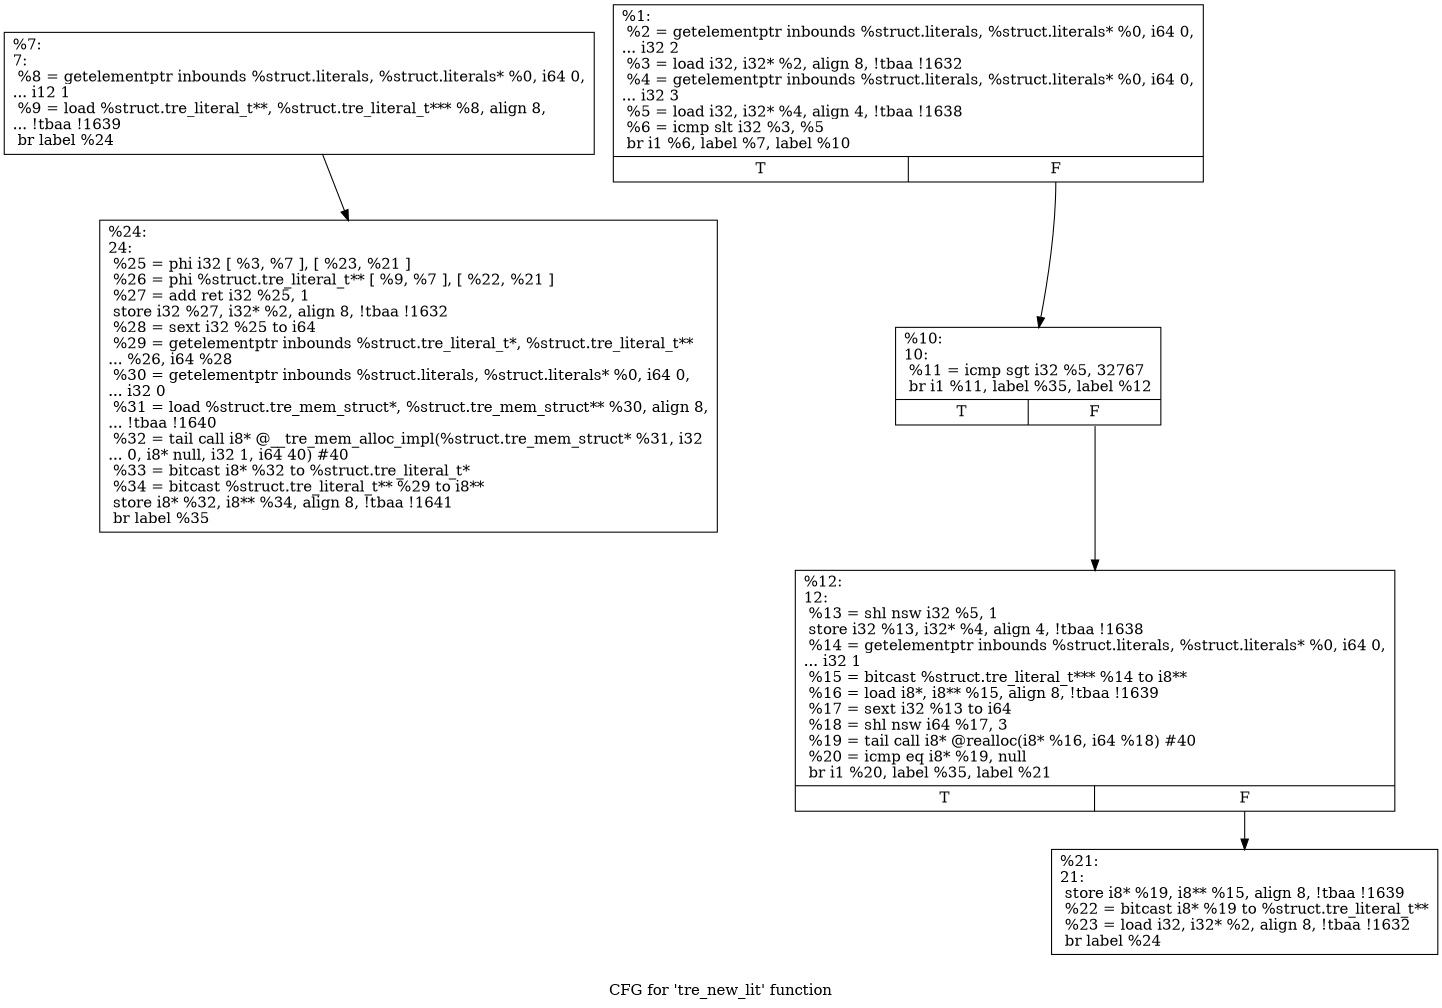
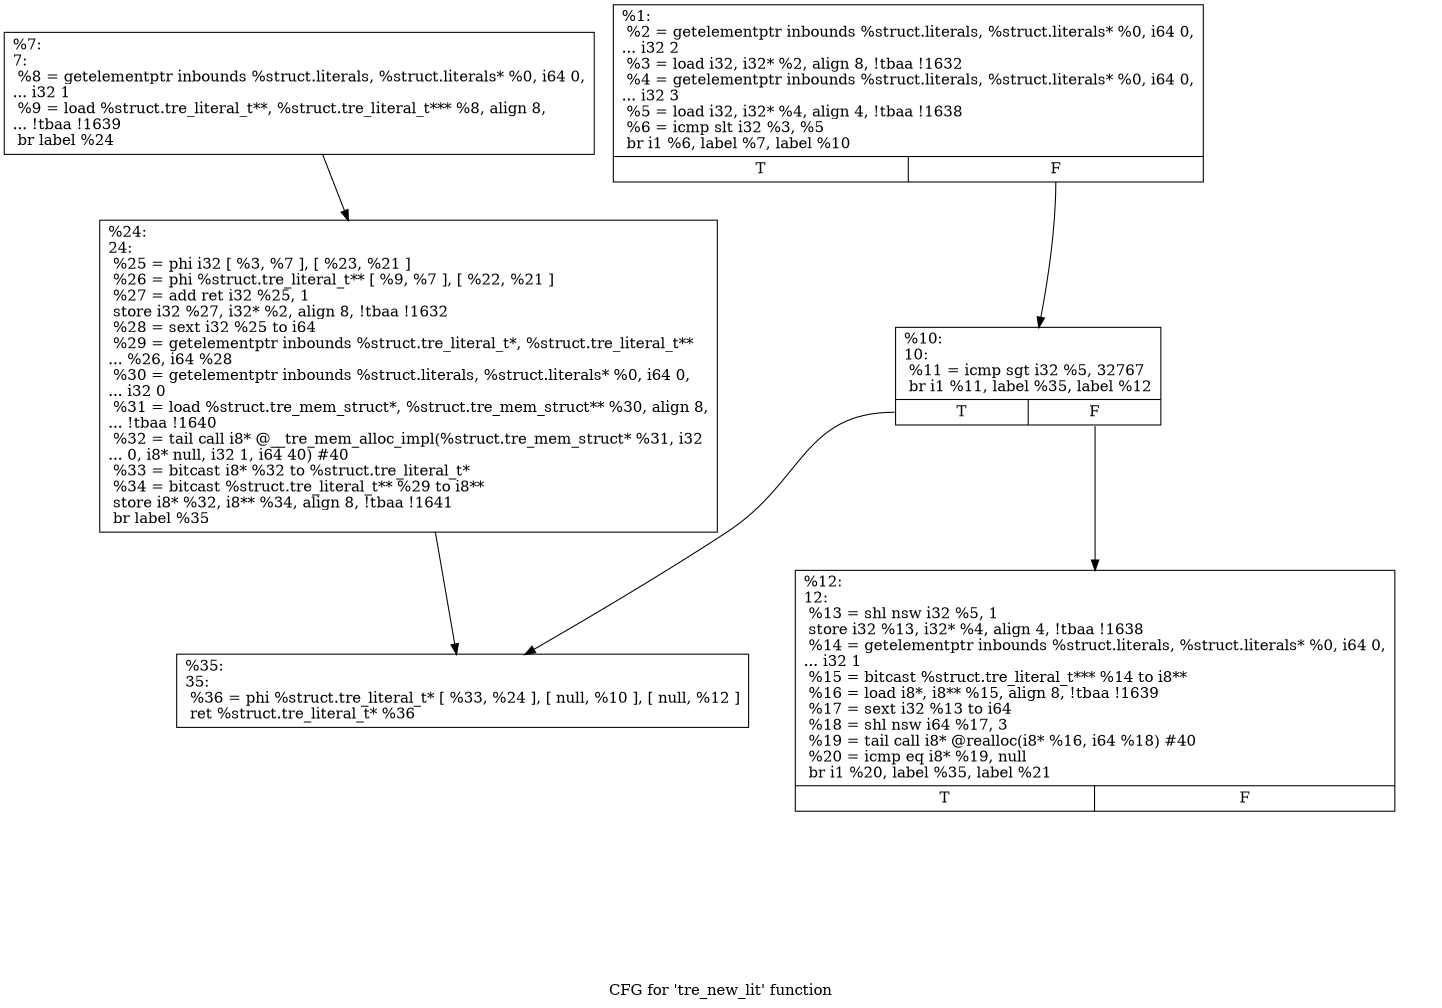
node "%7:": text "... i12 1" -> "... i32 1"
node "%35:": added
node "%21:": removed
